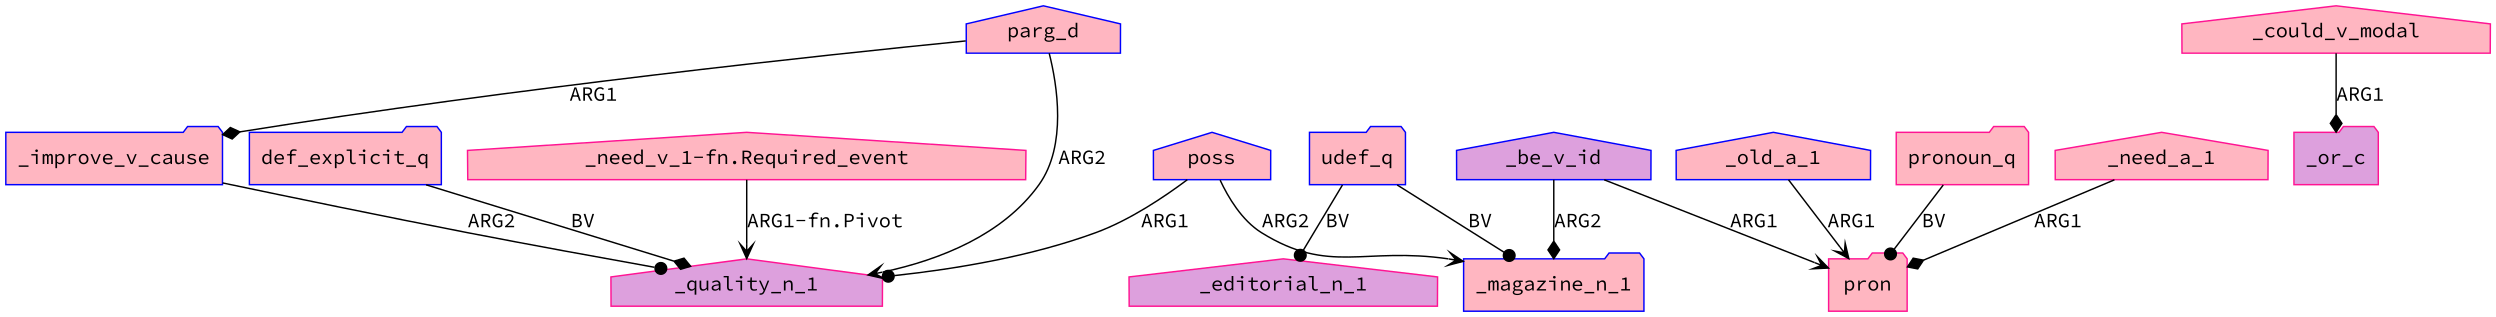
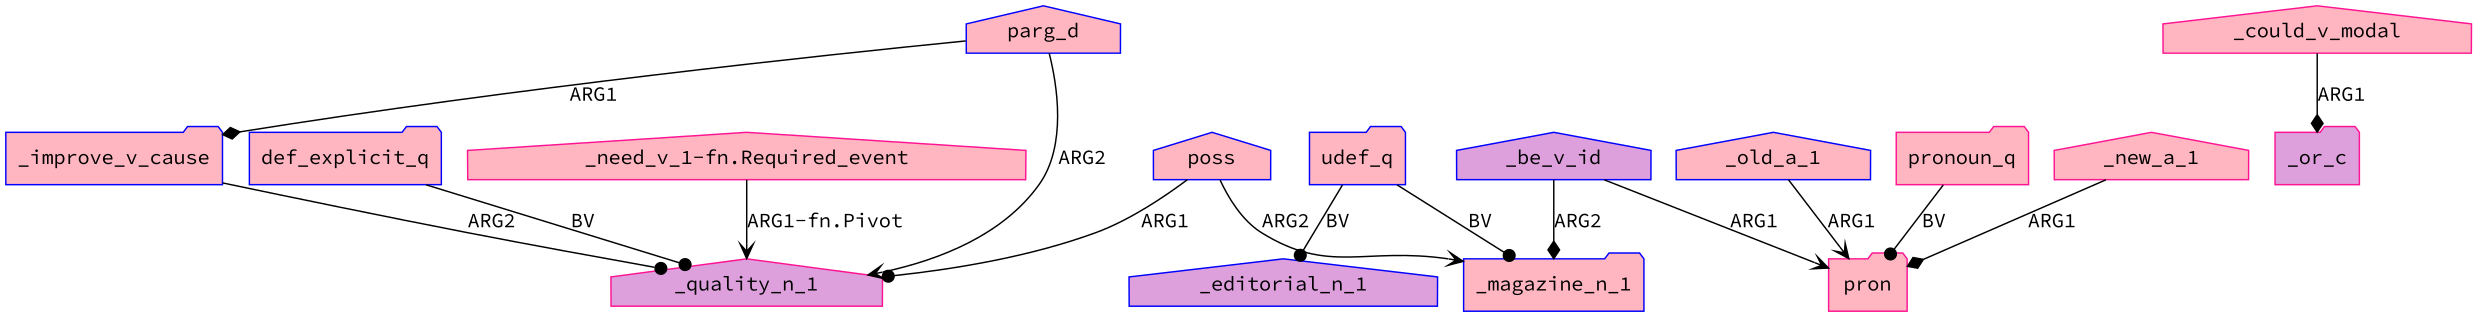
node "_need_a_1": label "_need_a_1" -> "_new_a_1"
edge "def_explicit_q" -> "_quality_n_1": arrowhead diamond -> dot
node "_editorial_n_1": color deeppink -> blue
